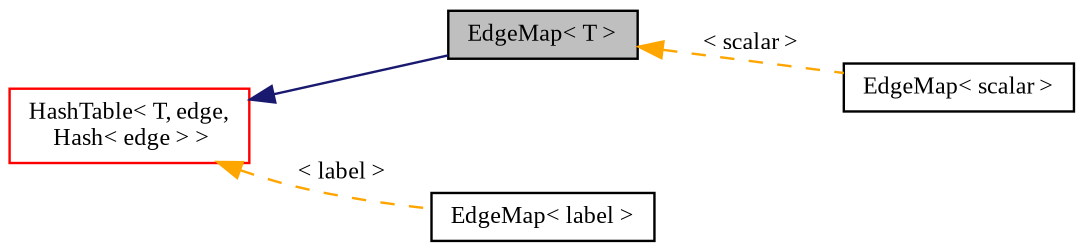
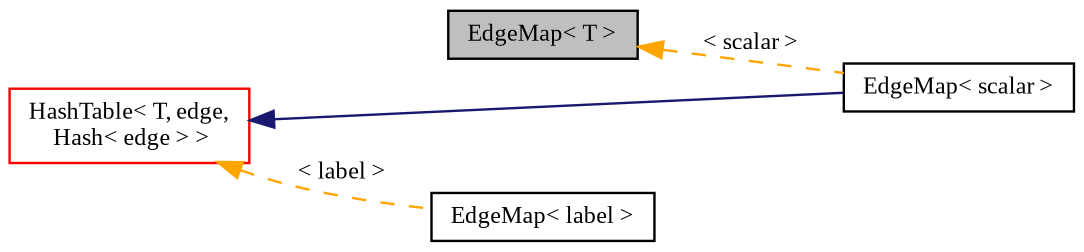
edge "EdgeMap< T >" -> "HashTable< T, edge, Hash< edge > >": now "EdgeMap< scalar >" -> "HashTable< T, edge, Hash< edge > >"
